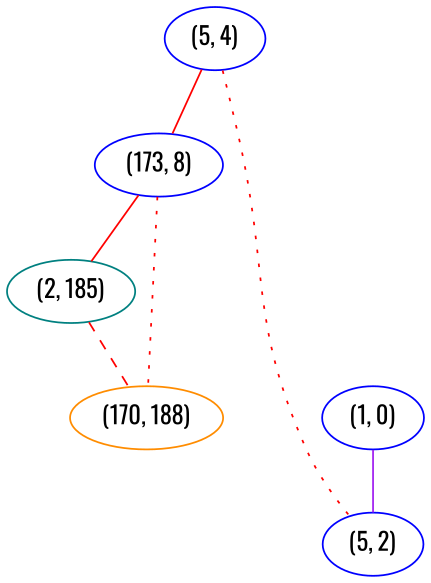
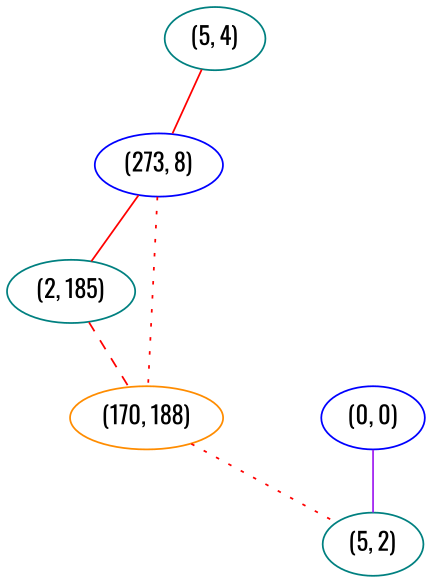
node "(5, 4)": color blue -> teal
node "(173, 8)": label "(173, 8)" -> "(273, 8)"
edge "(5, 4)" -- "(5, 2)": now "(170, 188)" -- "(5, 2)"
node "(1, 0)": label "(1, 0)" -> "(0, 0)"
node "(5, 2)": color blue -> teal
